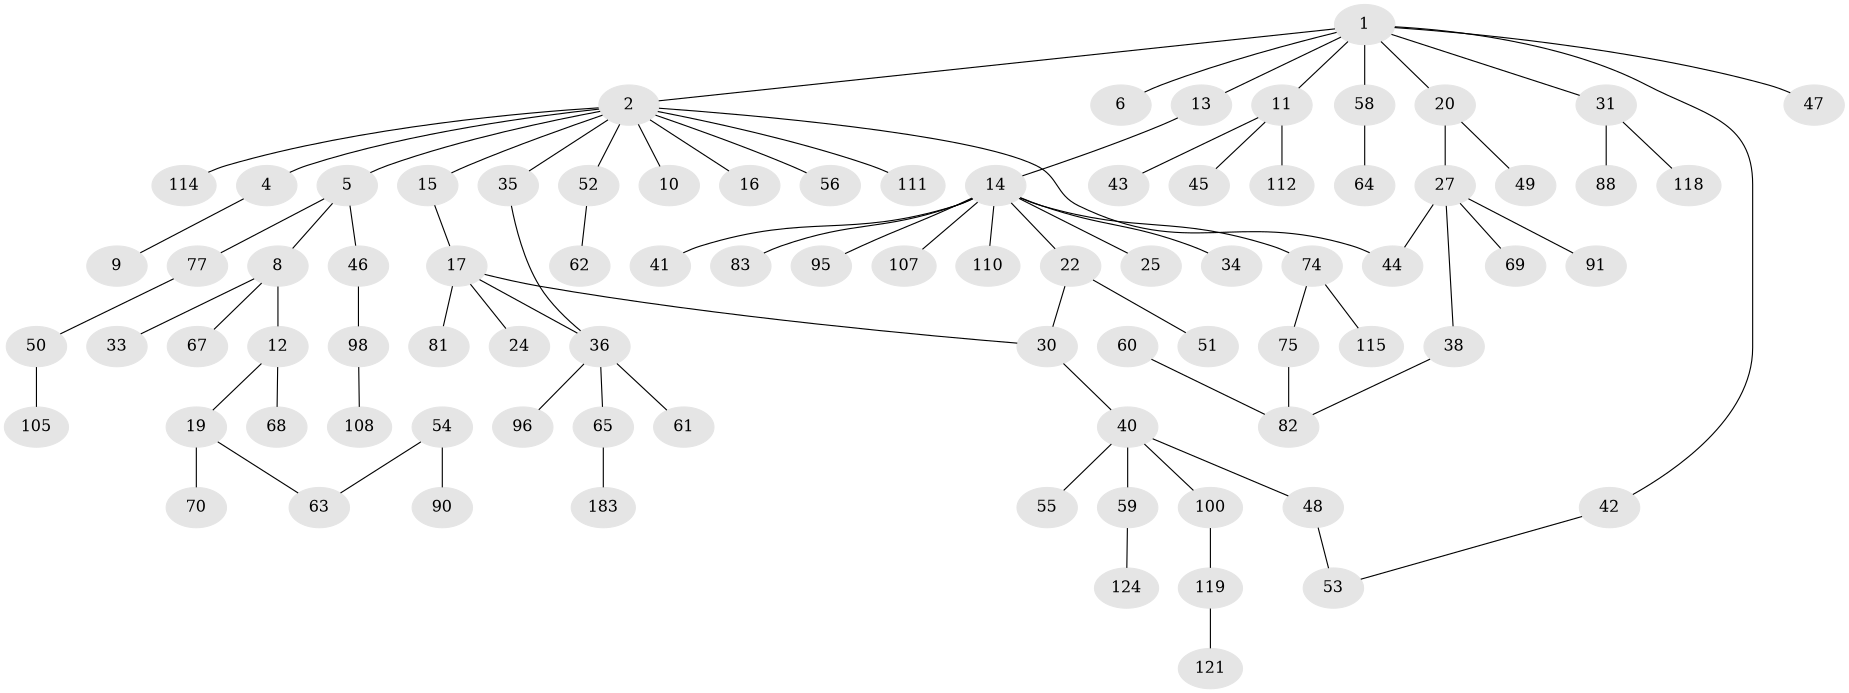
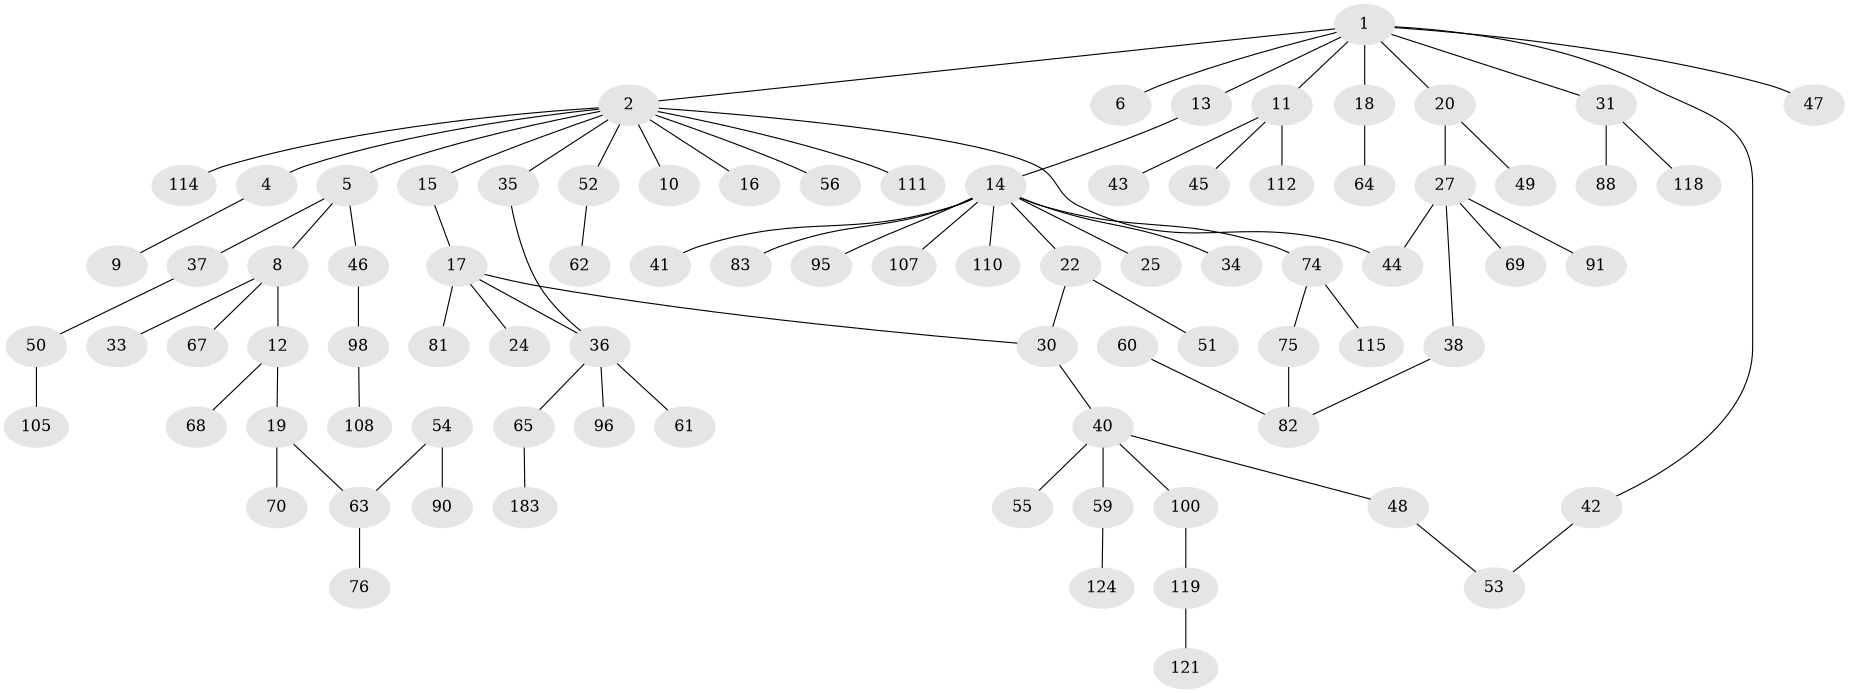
node "58": label "58" -> "18"
node "77": label "77" -> "37"
node "76": added
